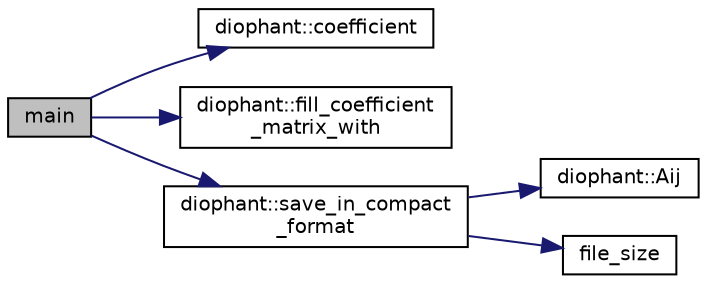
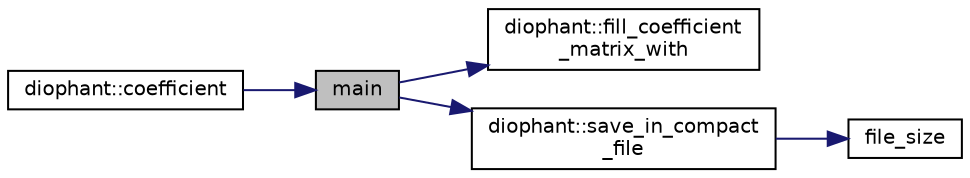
edge "main" -> "diophant::coefficient": reversed
node "diophant::Aij": removed
node "diophant::save_in_compact _format": label "diophant::save_in_compact _format" -> "diophant::save_in_compact _file"
